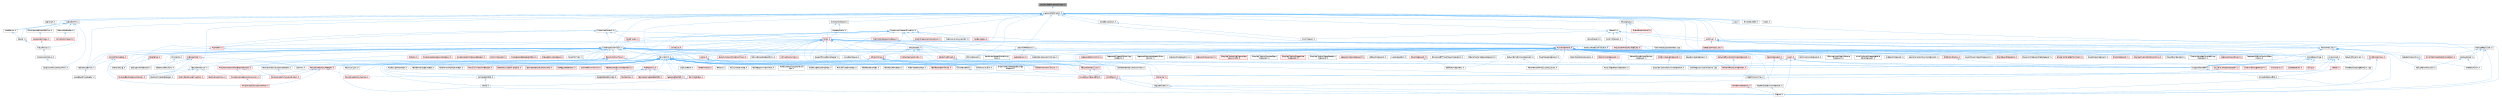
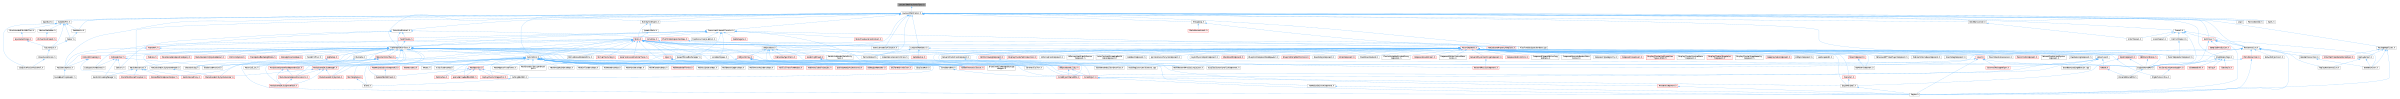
edge "MusicTempometerComponent.h" -> "MusicClockComponent.h": now "MusicTempometerComponent.h" -> "ControlChannel.h"
node "SweepingMeshSDF.h": label "SweepingMeshSDF.h" -> "DisplayClusterStageActor.h"
